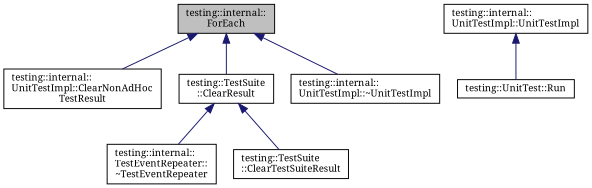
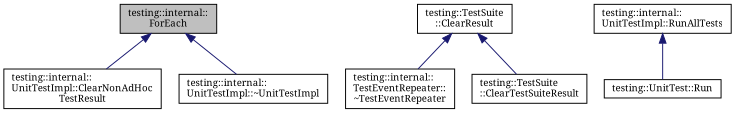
node "testing::internal:: UnitTestImpl::UnitTestImpl": label "testing::internal:: UnitTestImpl::UnitTestImpl" -> "testing::internal:: UnitTestImpl::RunAllTests"
edge "testing::TestSuite ::ClearResult" -> "testing::internal:: ForEach": removed
